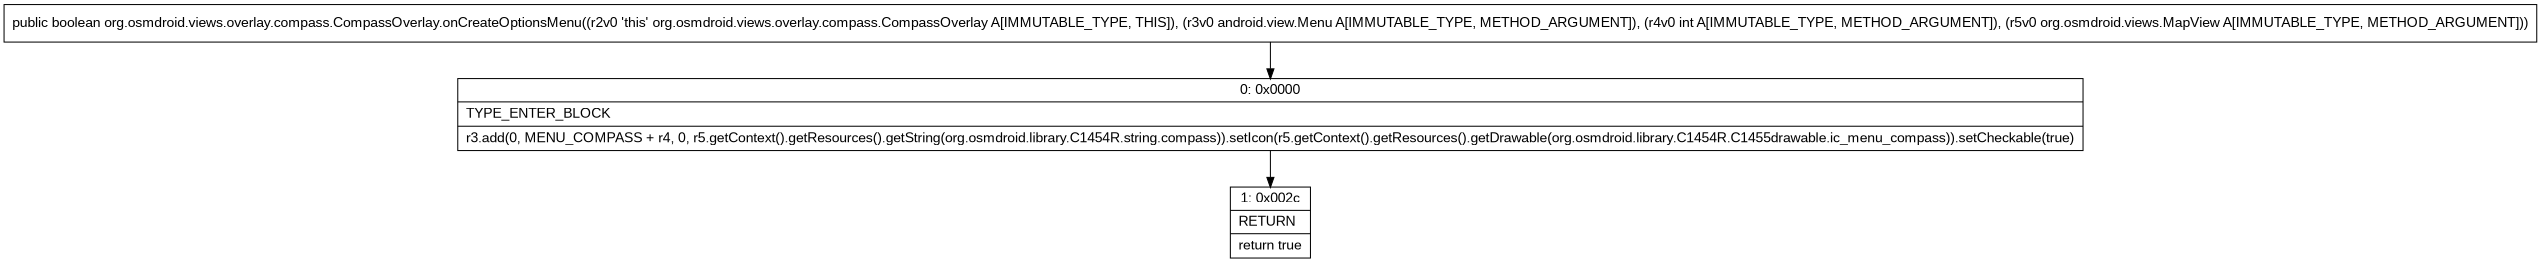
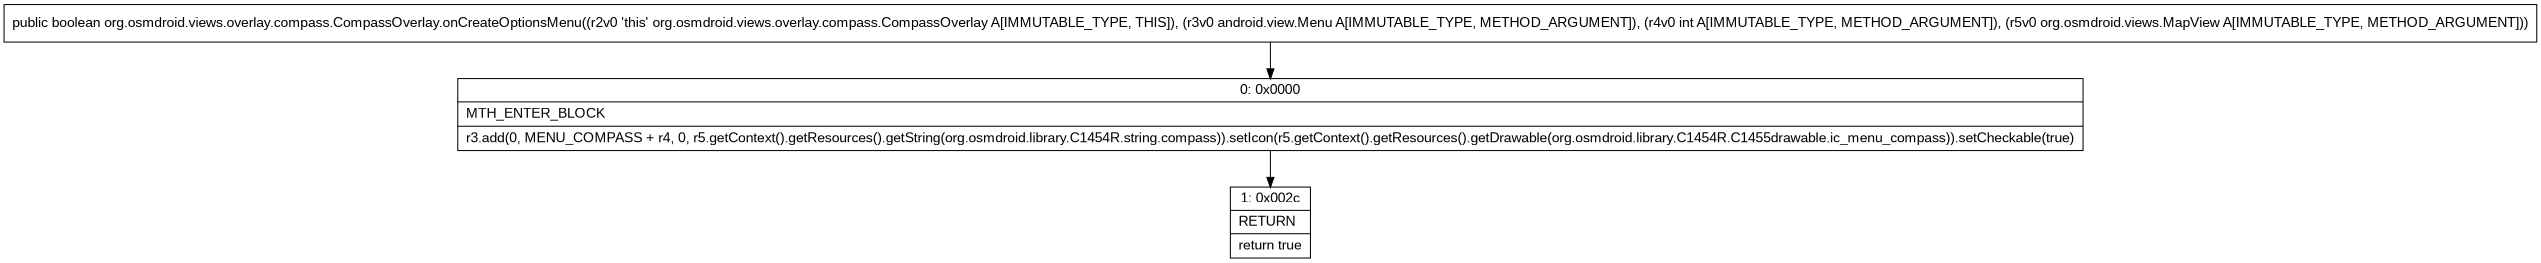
node "0: 0x0000": text "TYPE_ENTER_BLOCK" -> "MTH_ENTER_BLOCK"
